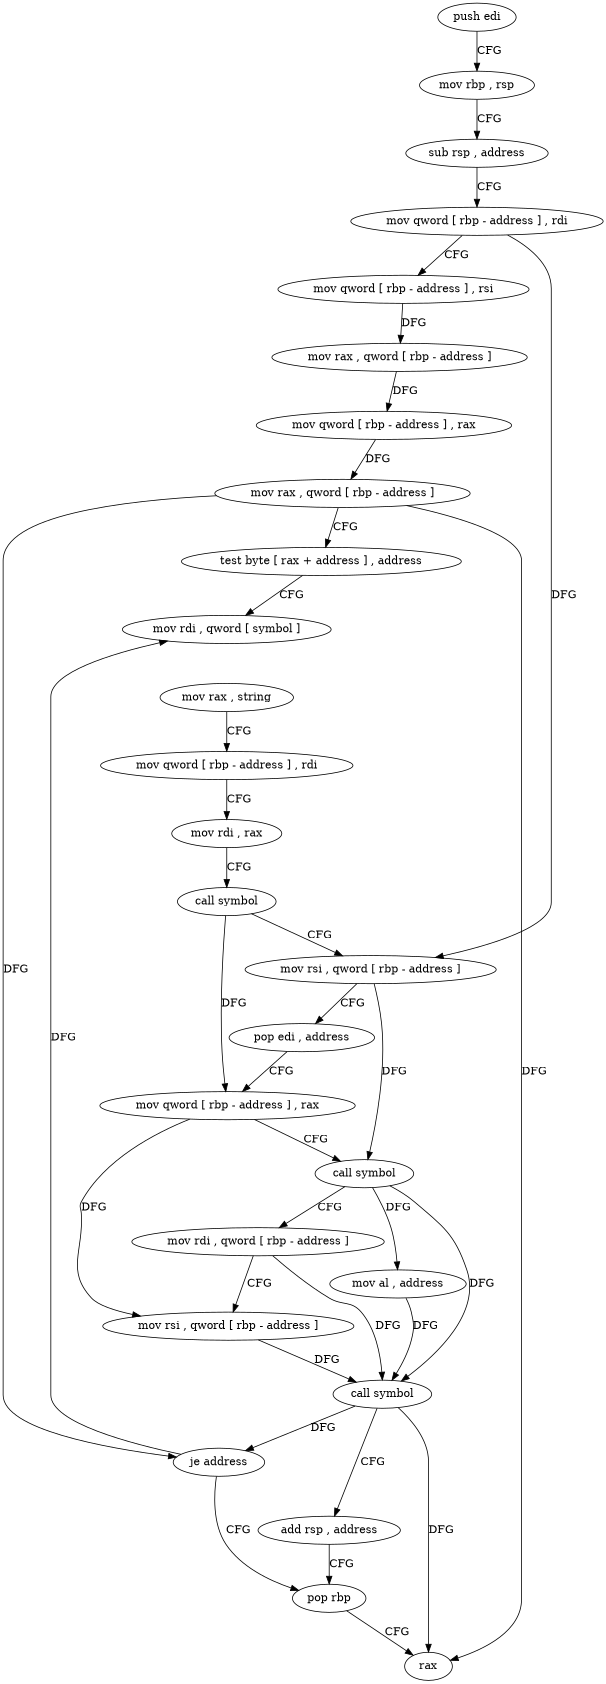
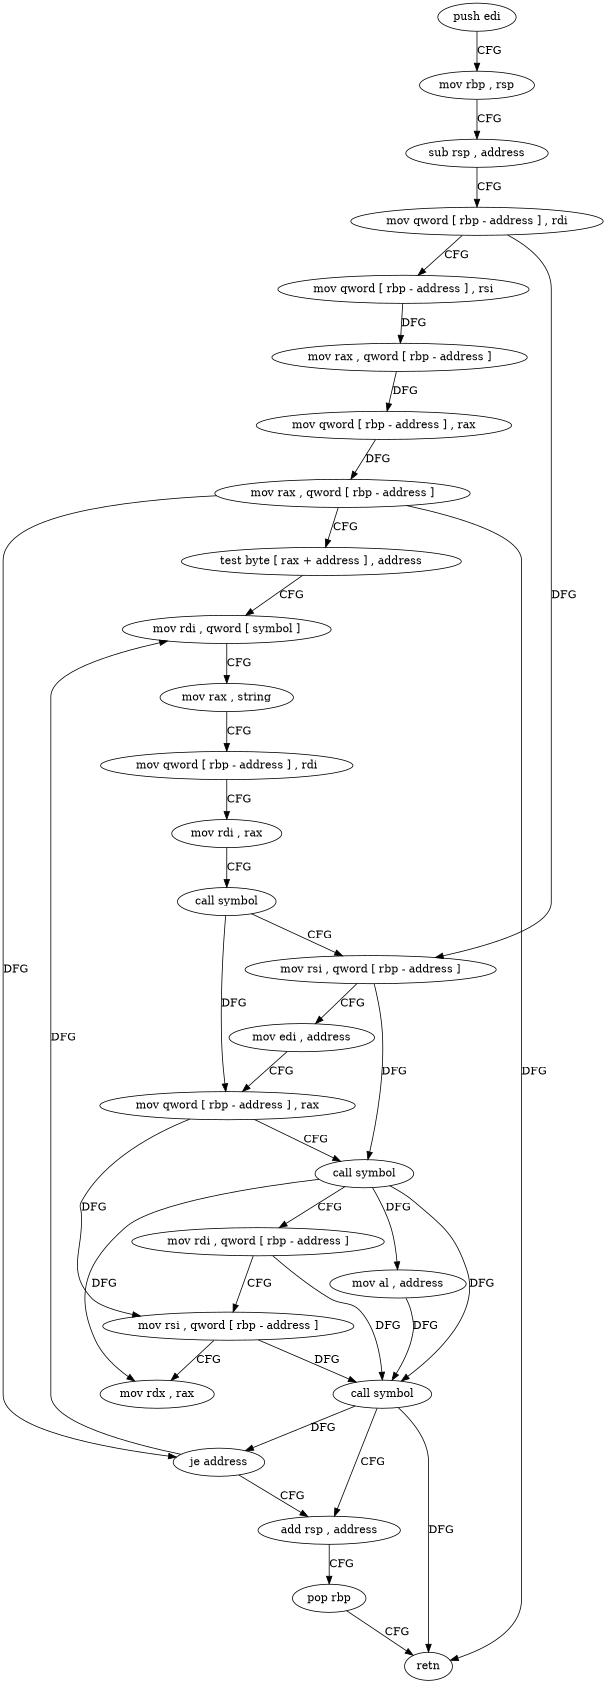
edge "mov rdi , qword [ symbol ]" -> "mov rax , string": added, label "CFG"
node "pop edi , address": label "pop edi , address" -> "mov edi , address"
node "mov rdx , rax": added
edge "je address" -> "pop rbp": now "je address" -> "add rsp , address"
node "rax": label "rax" -> "retn"
